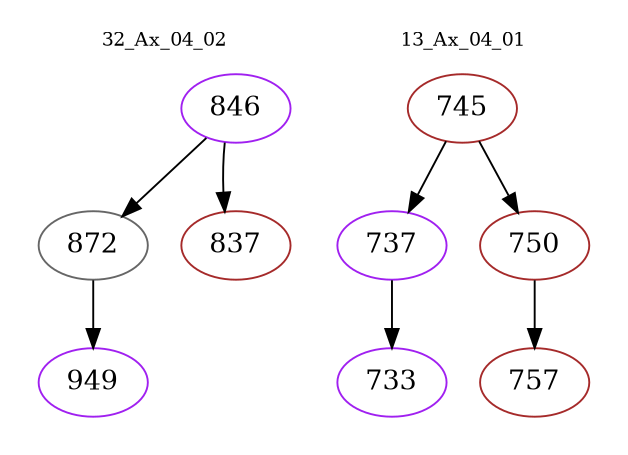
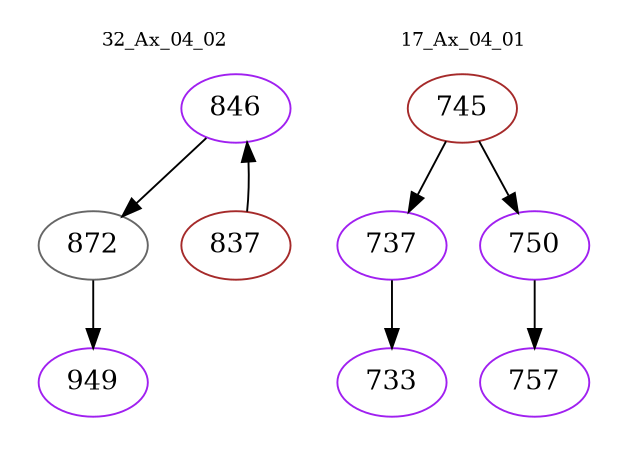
cluster "13_Ax_04_01": label "13_Ax_04_01" -> "17_Ax_04_01"
edge "846" -> "837": reversed
node "750": color brown -> purple
node "757": color brown -> purple
